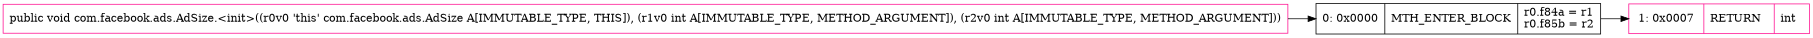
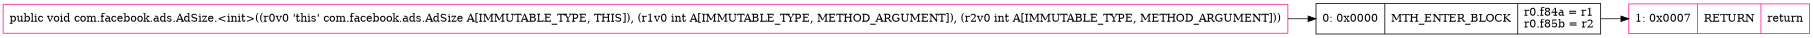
node "1: 0x0007": text "int" -> "return"
